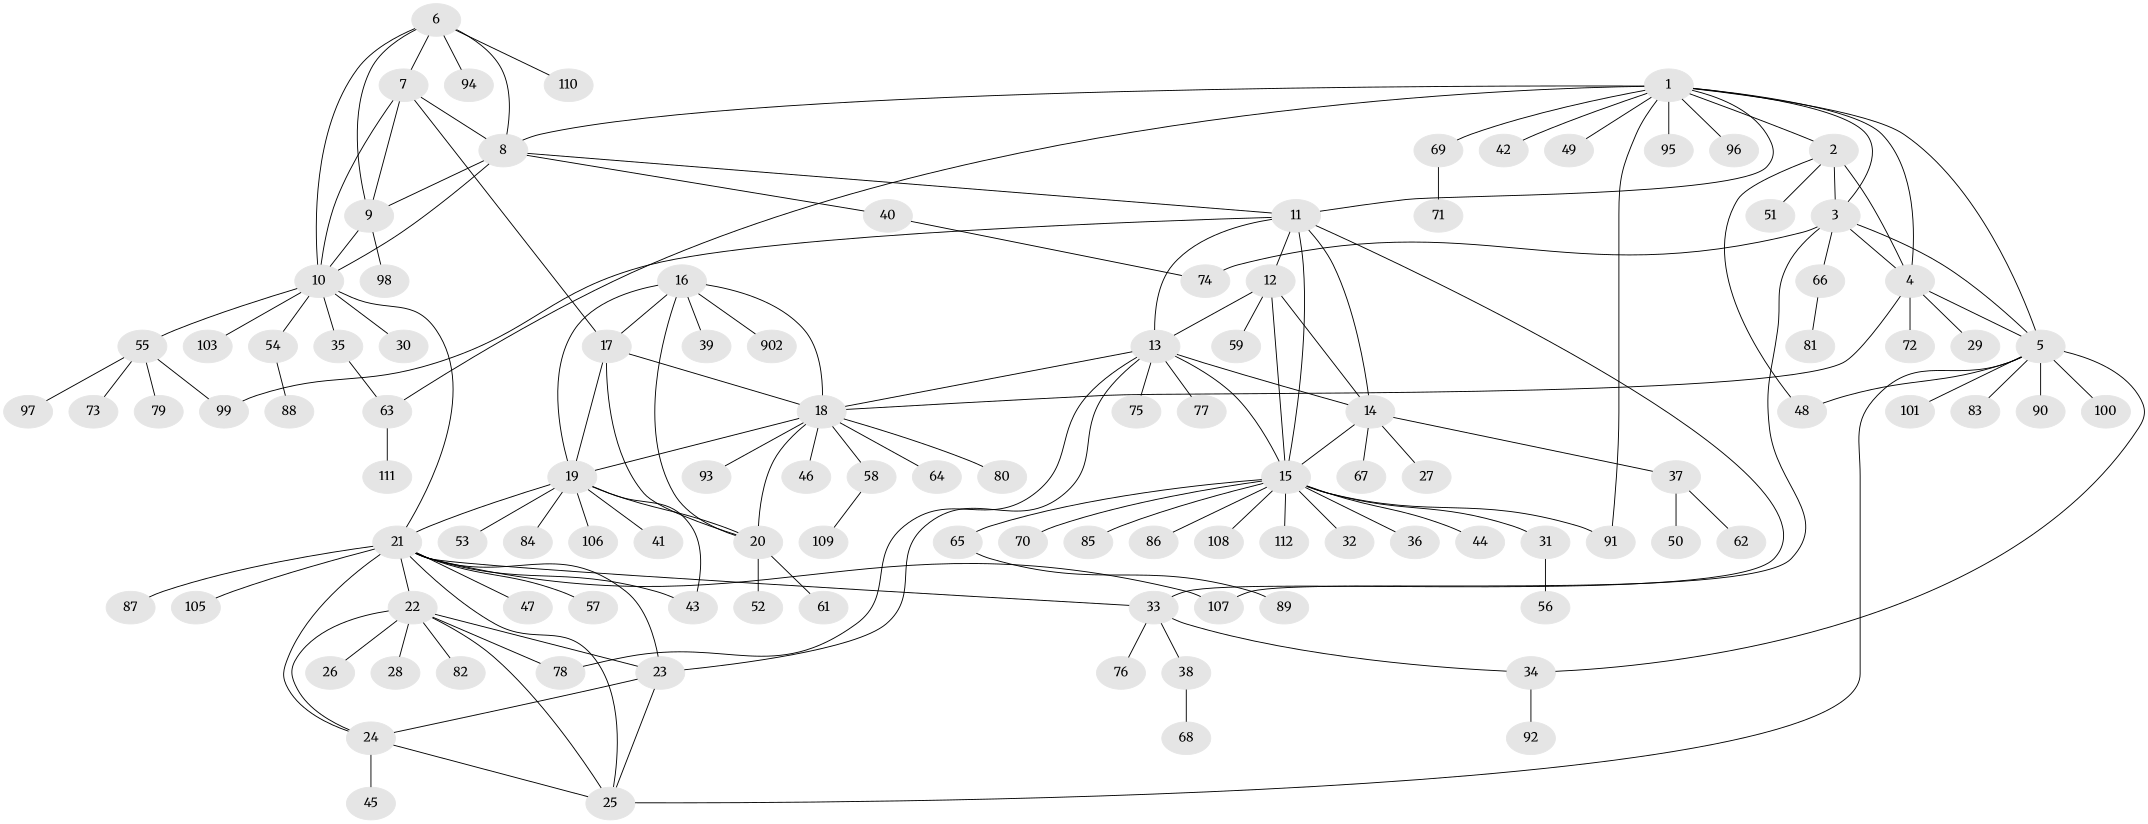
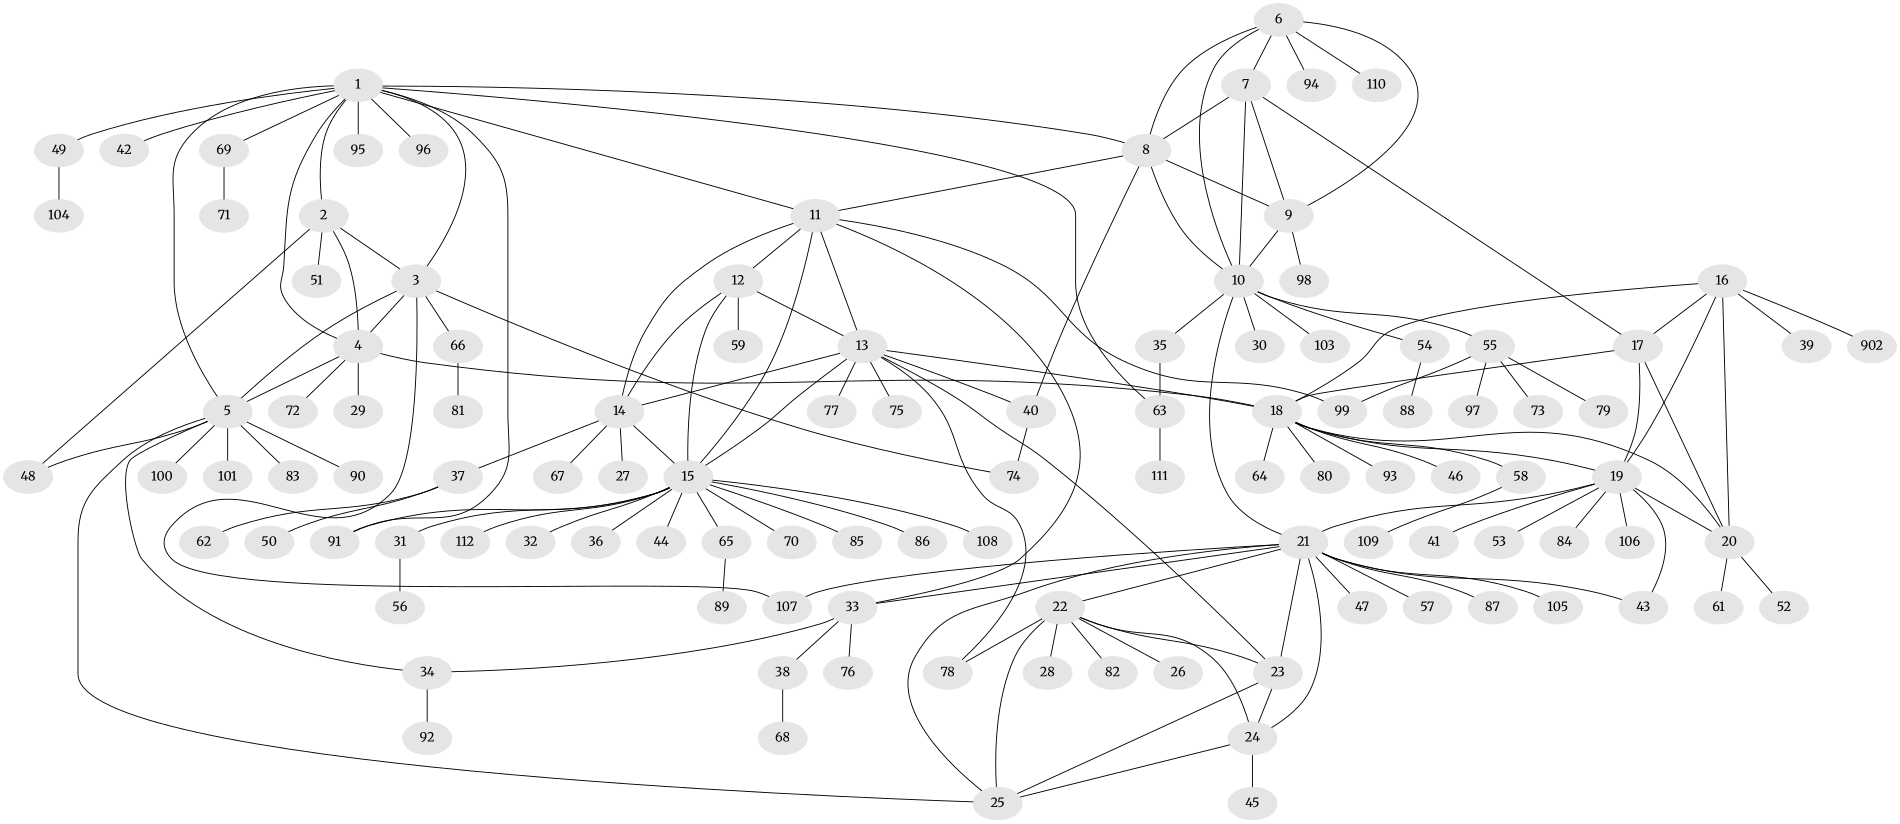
node "104": added
edge "13" -- "40": added
